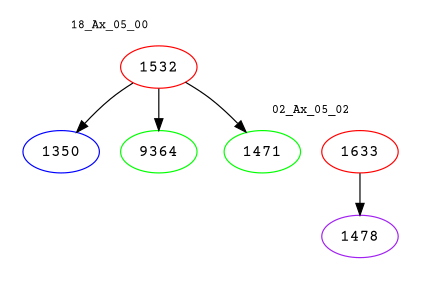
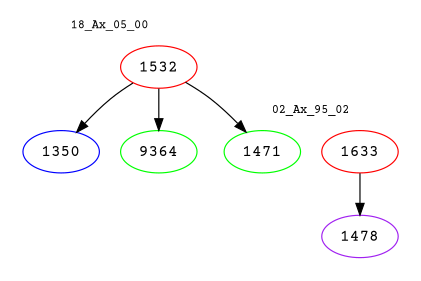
cluster "02_Ax_05_02": label "02_Ax_05_02" -> "02_Ax_95_02"
